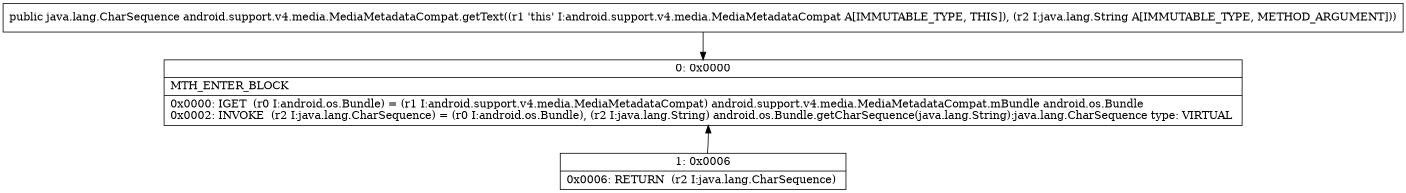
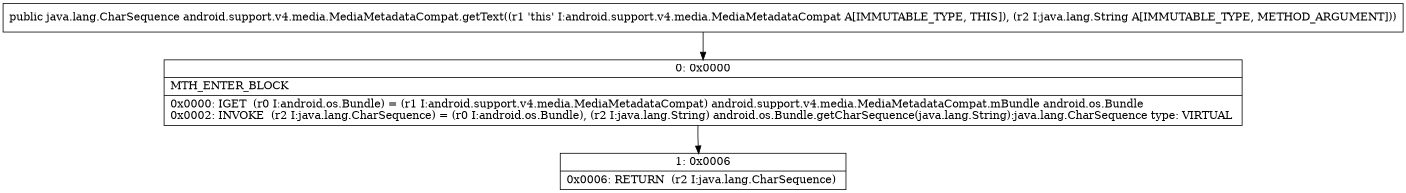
edge "1: 0x0006" -> "0: 0x0000": reversed
